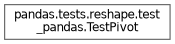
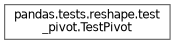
node "pandas.tests.reshape.test _pandas.TestPivot": label "pandas.tests.reshape.test _pandas.TestPivot" -> "pandas.tests.reshape.test _pivot.TestPivot"
